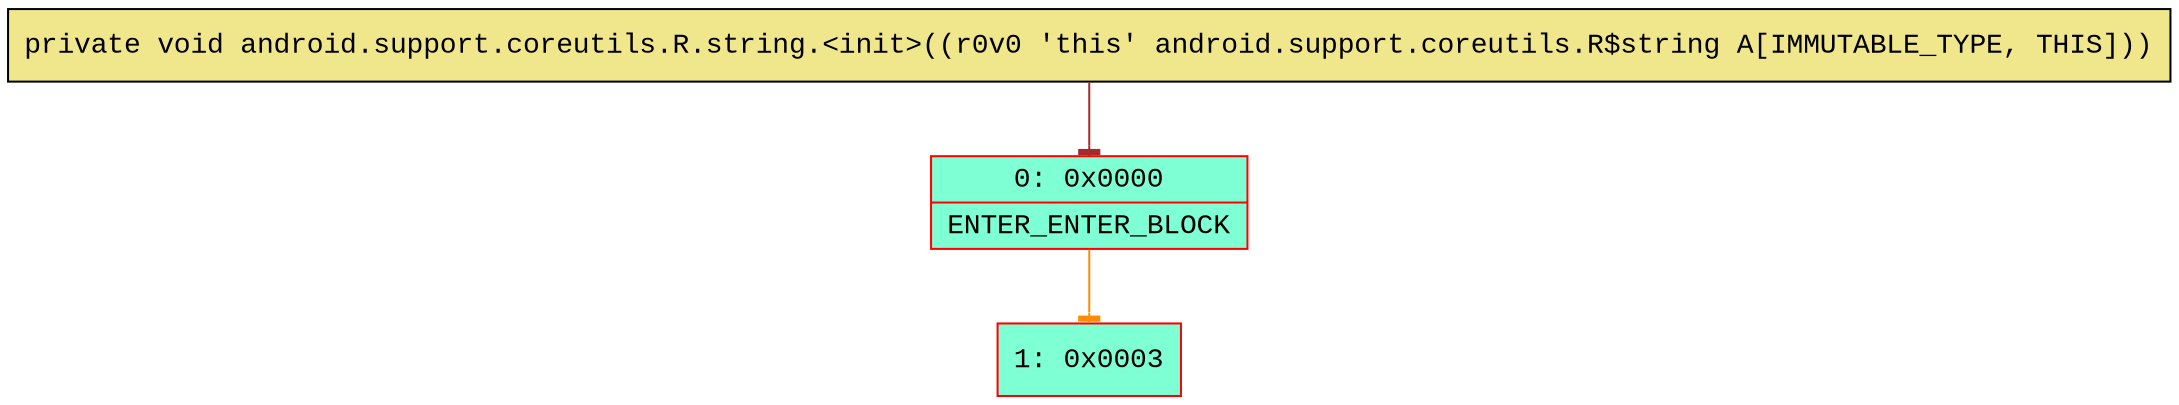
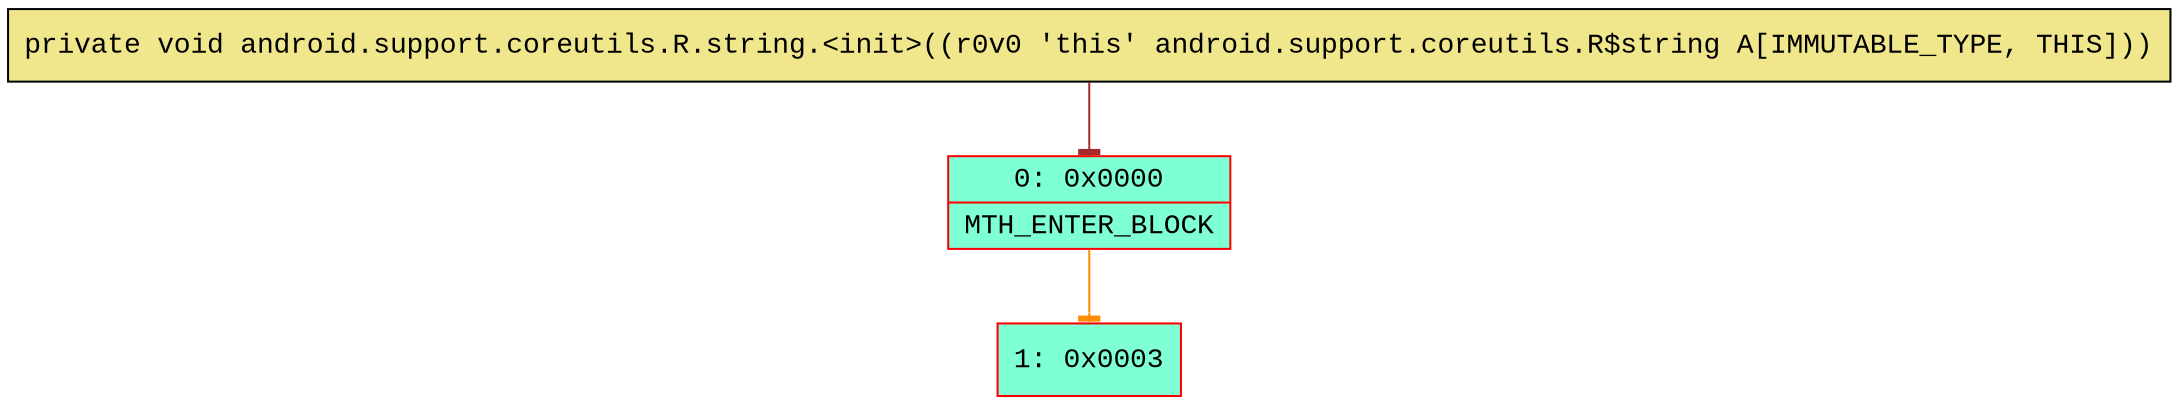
node "0: 0x0000": text "ENTER_ENTER_BLOCK" -> "MTH_ENTER_BLOCK"
